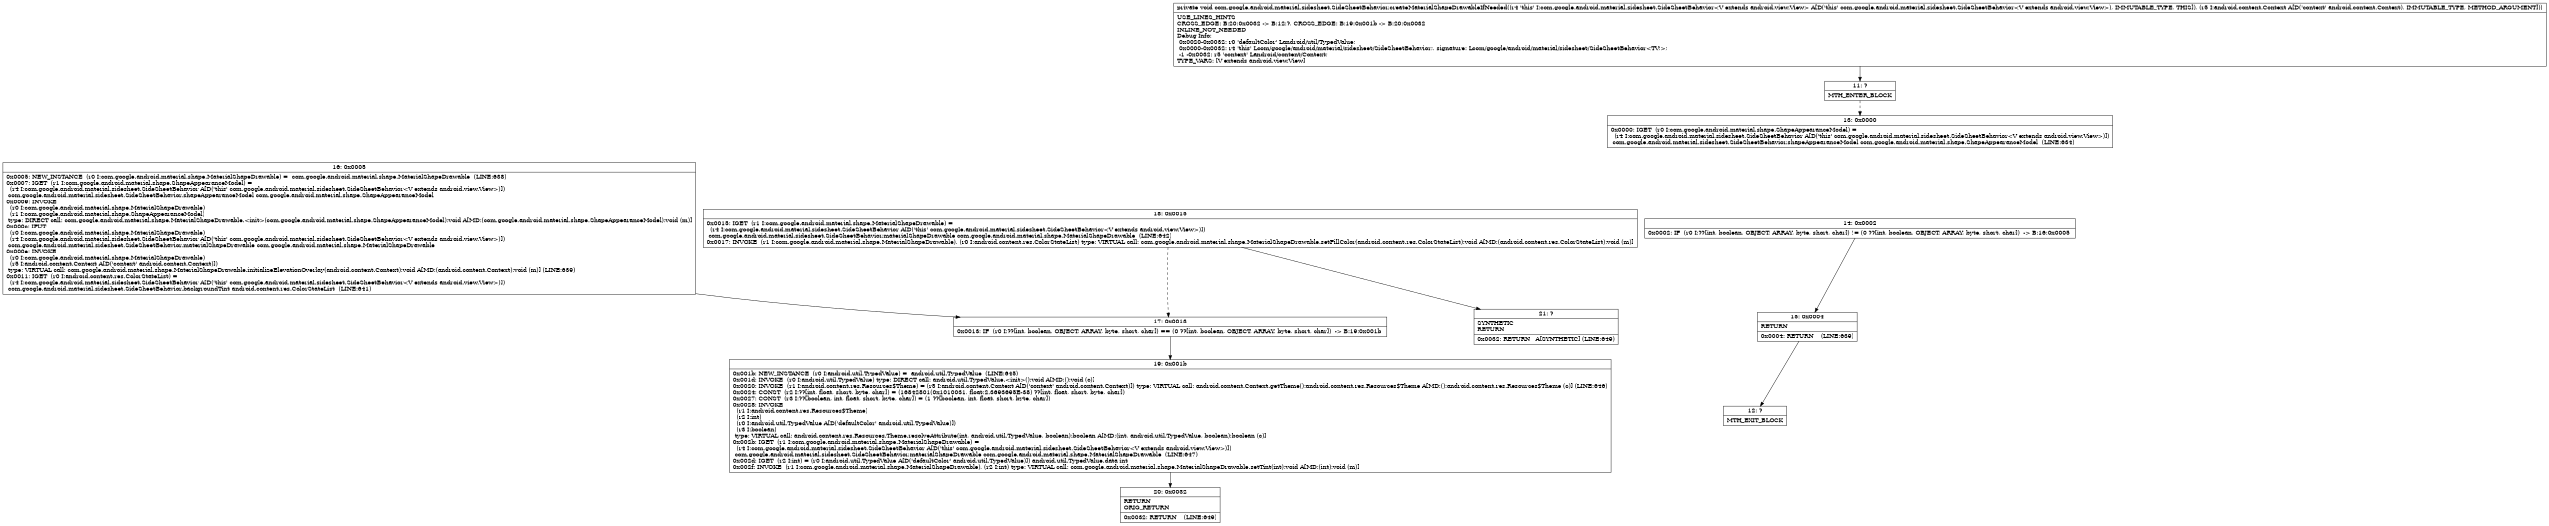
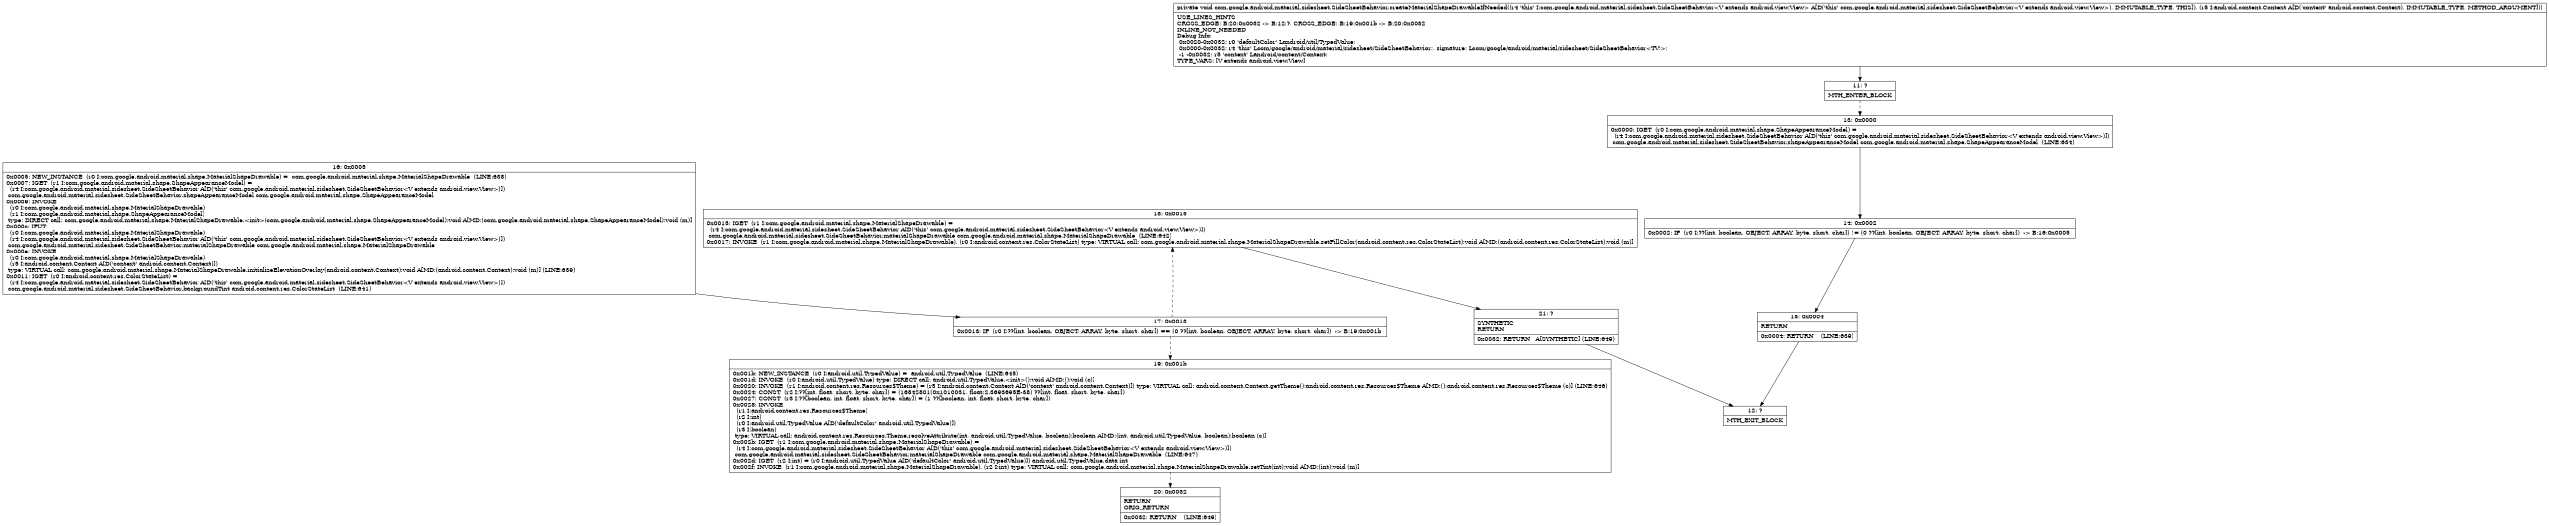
edge "13: 0x0000" -> "14: 0x0002": added
edge "18: 0x0015" -> "17: 0x0013": reversed
edge "17: 0x0013" -> "19: 0x001b": style solid -> dashed
edge "21: ?" -> "12: ?": added
edge "19: 0x001b" -> "20: 0x0032": style solid -> dashed
